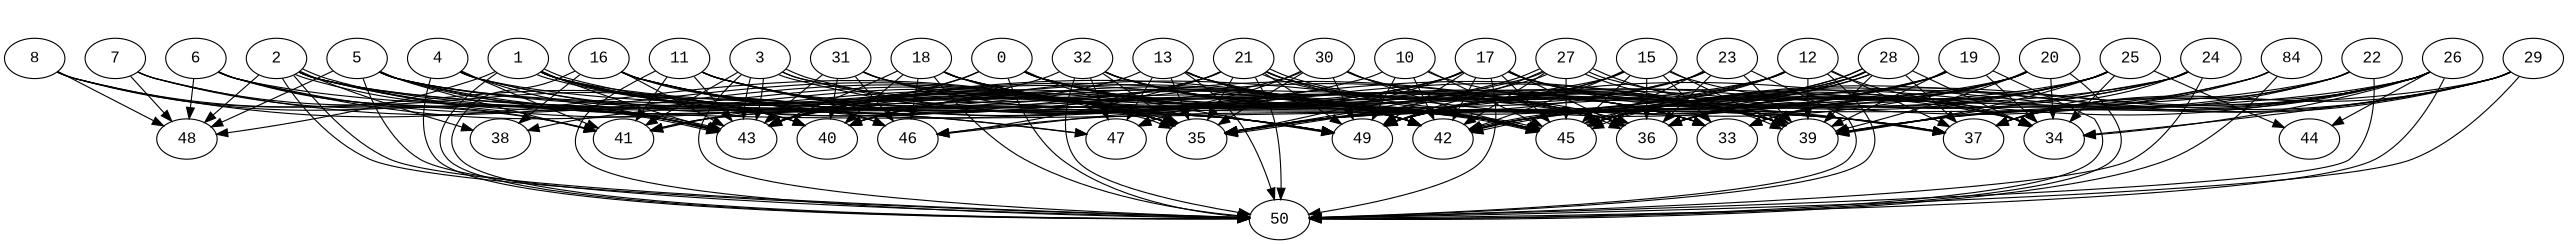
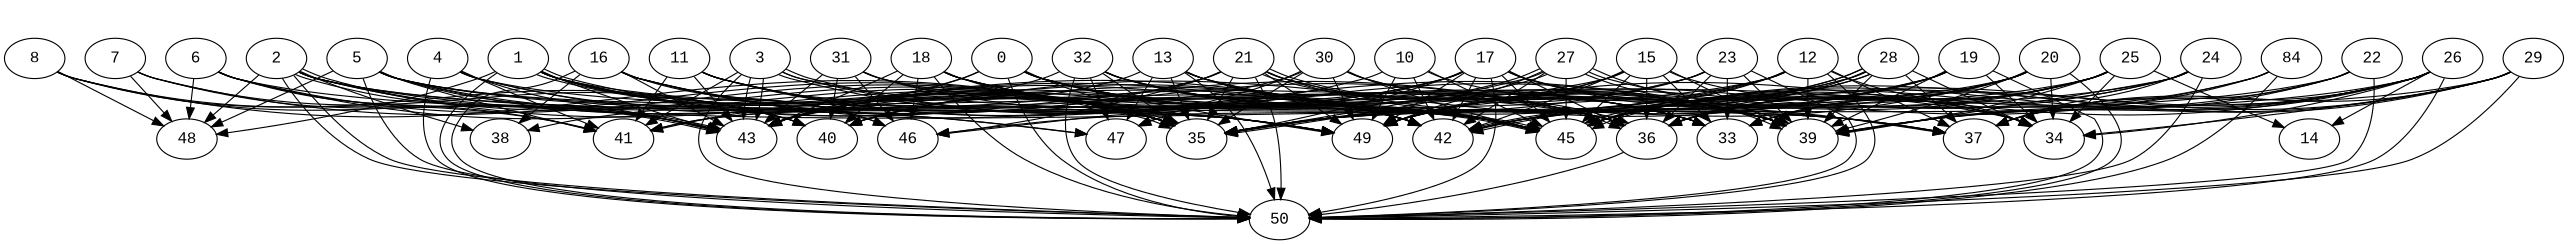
edge "23" -> "45": now "23" -> "33"
edge "16" -> "42": removed
node "44": label "44" -> "14"
edge "11" -> "50": now "36" -> "50"
